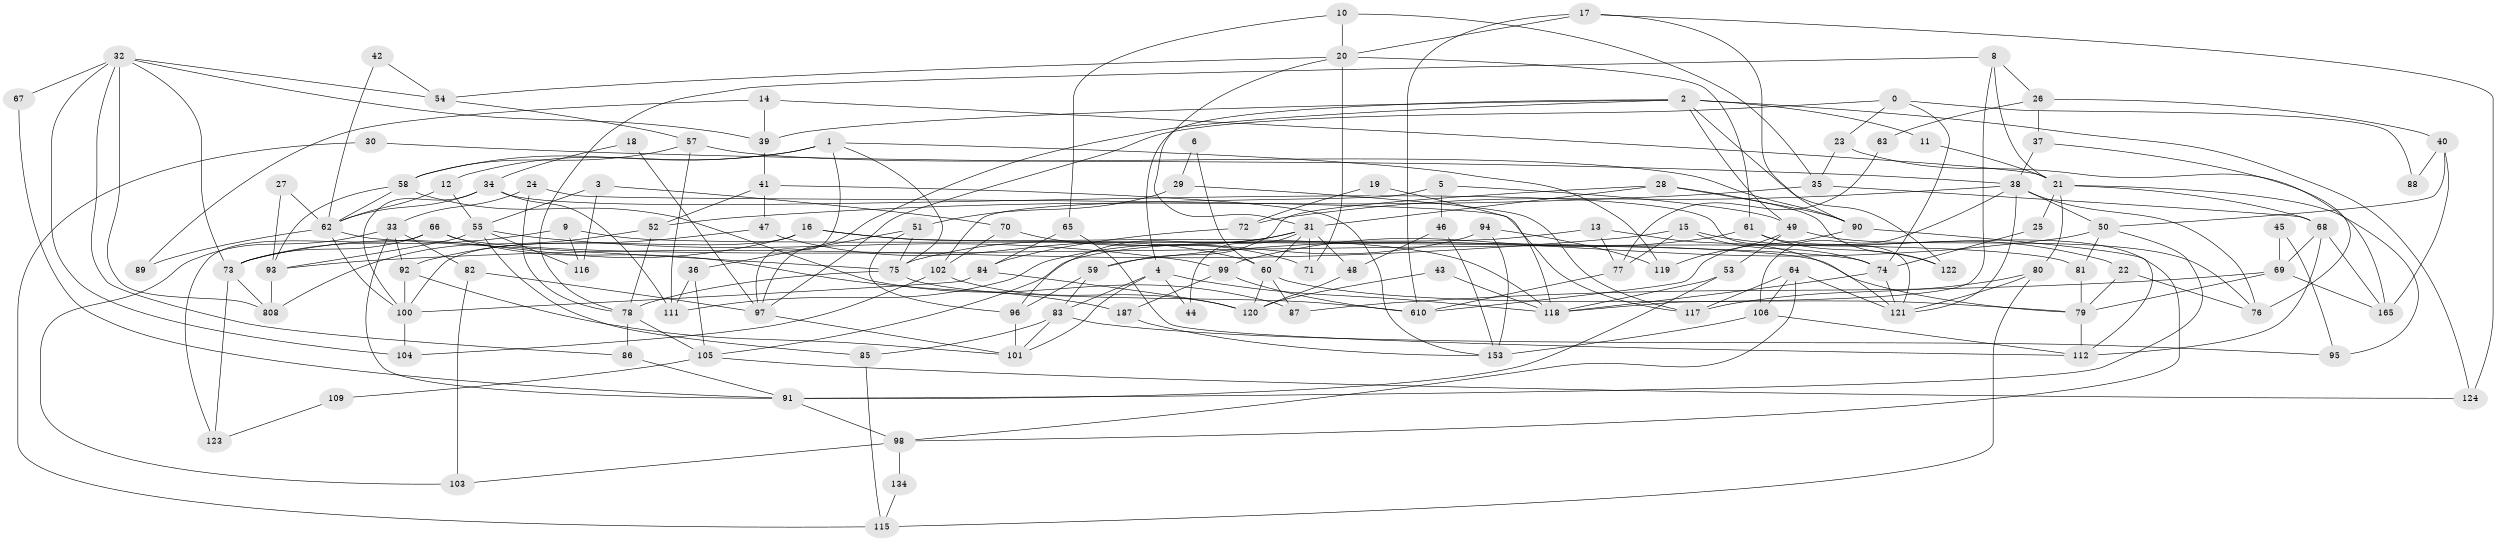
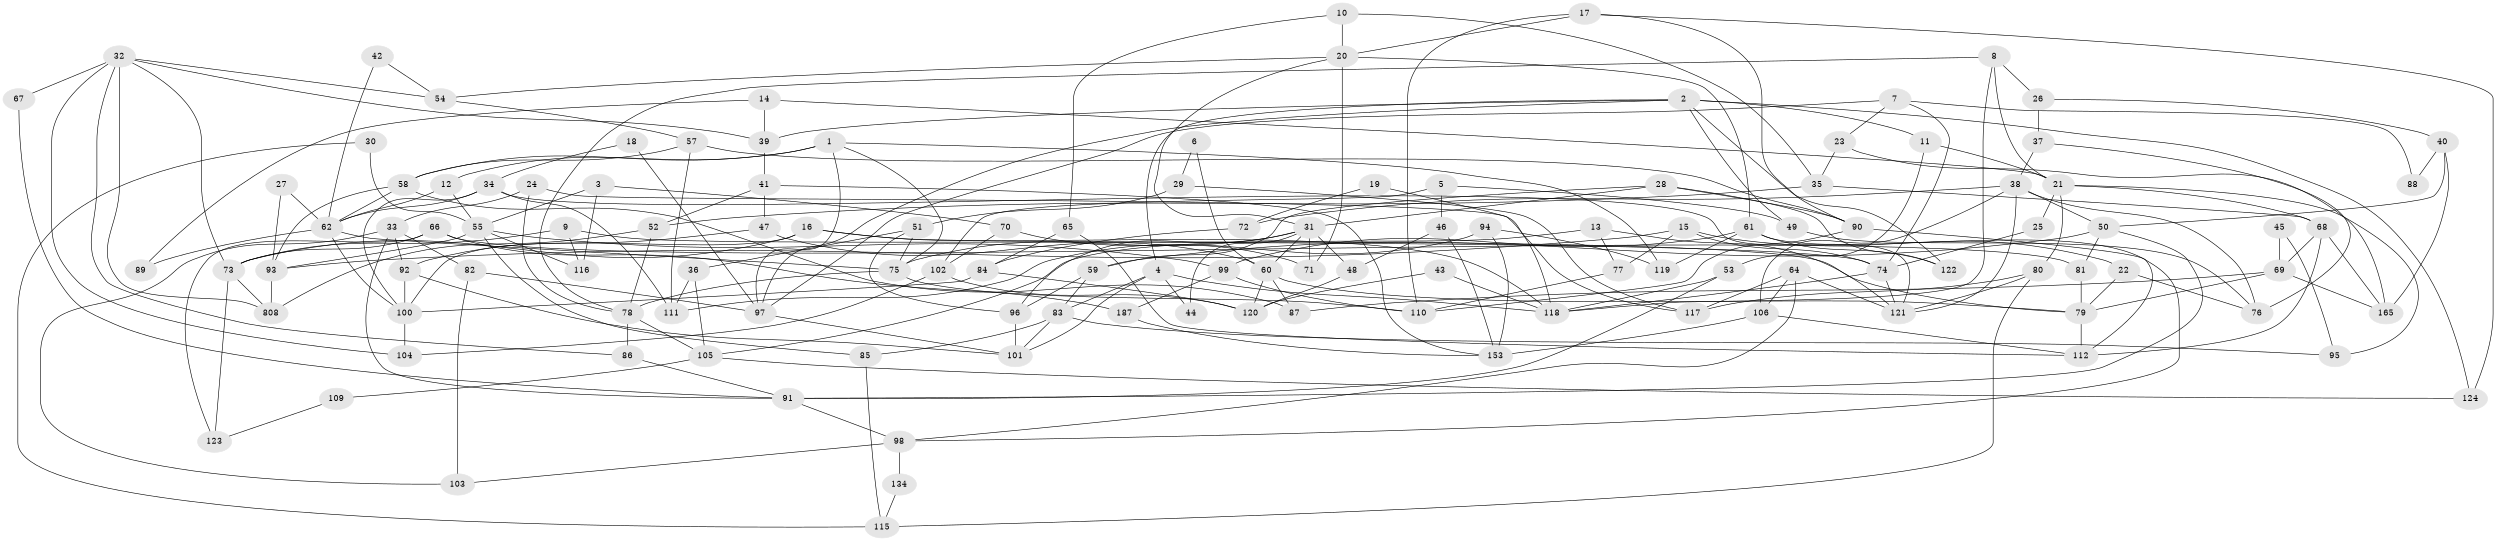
node "0": label "0" -> "7"
node "63": removed
edge "30" -- "38": now "30" -- "55"
edge "49" -- "53": now "11" -- "53"
edge "49" -- "119": now "61" -- "119"
node "610": label "610" -> "110"
